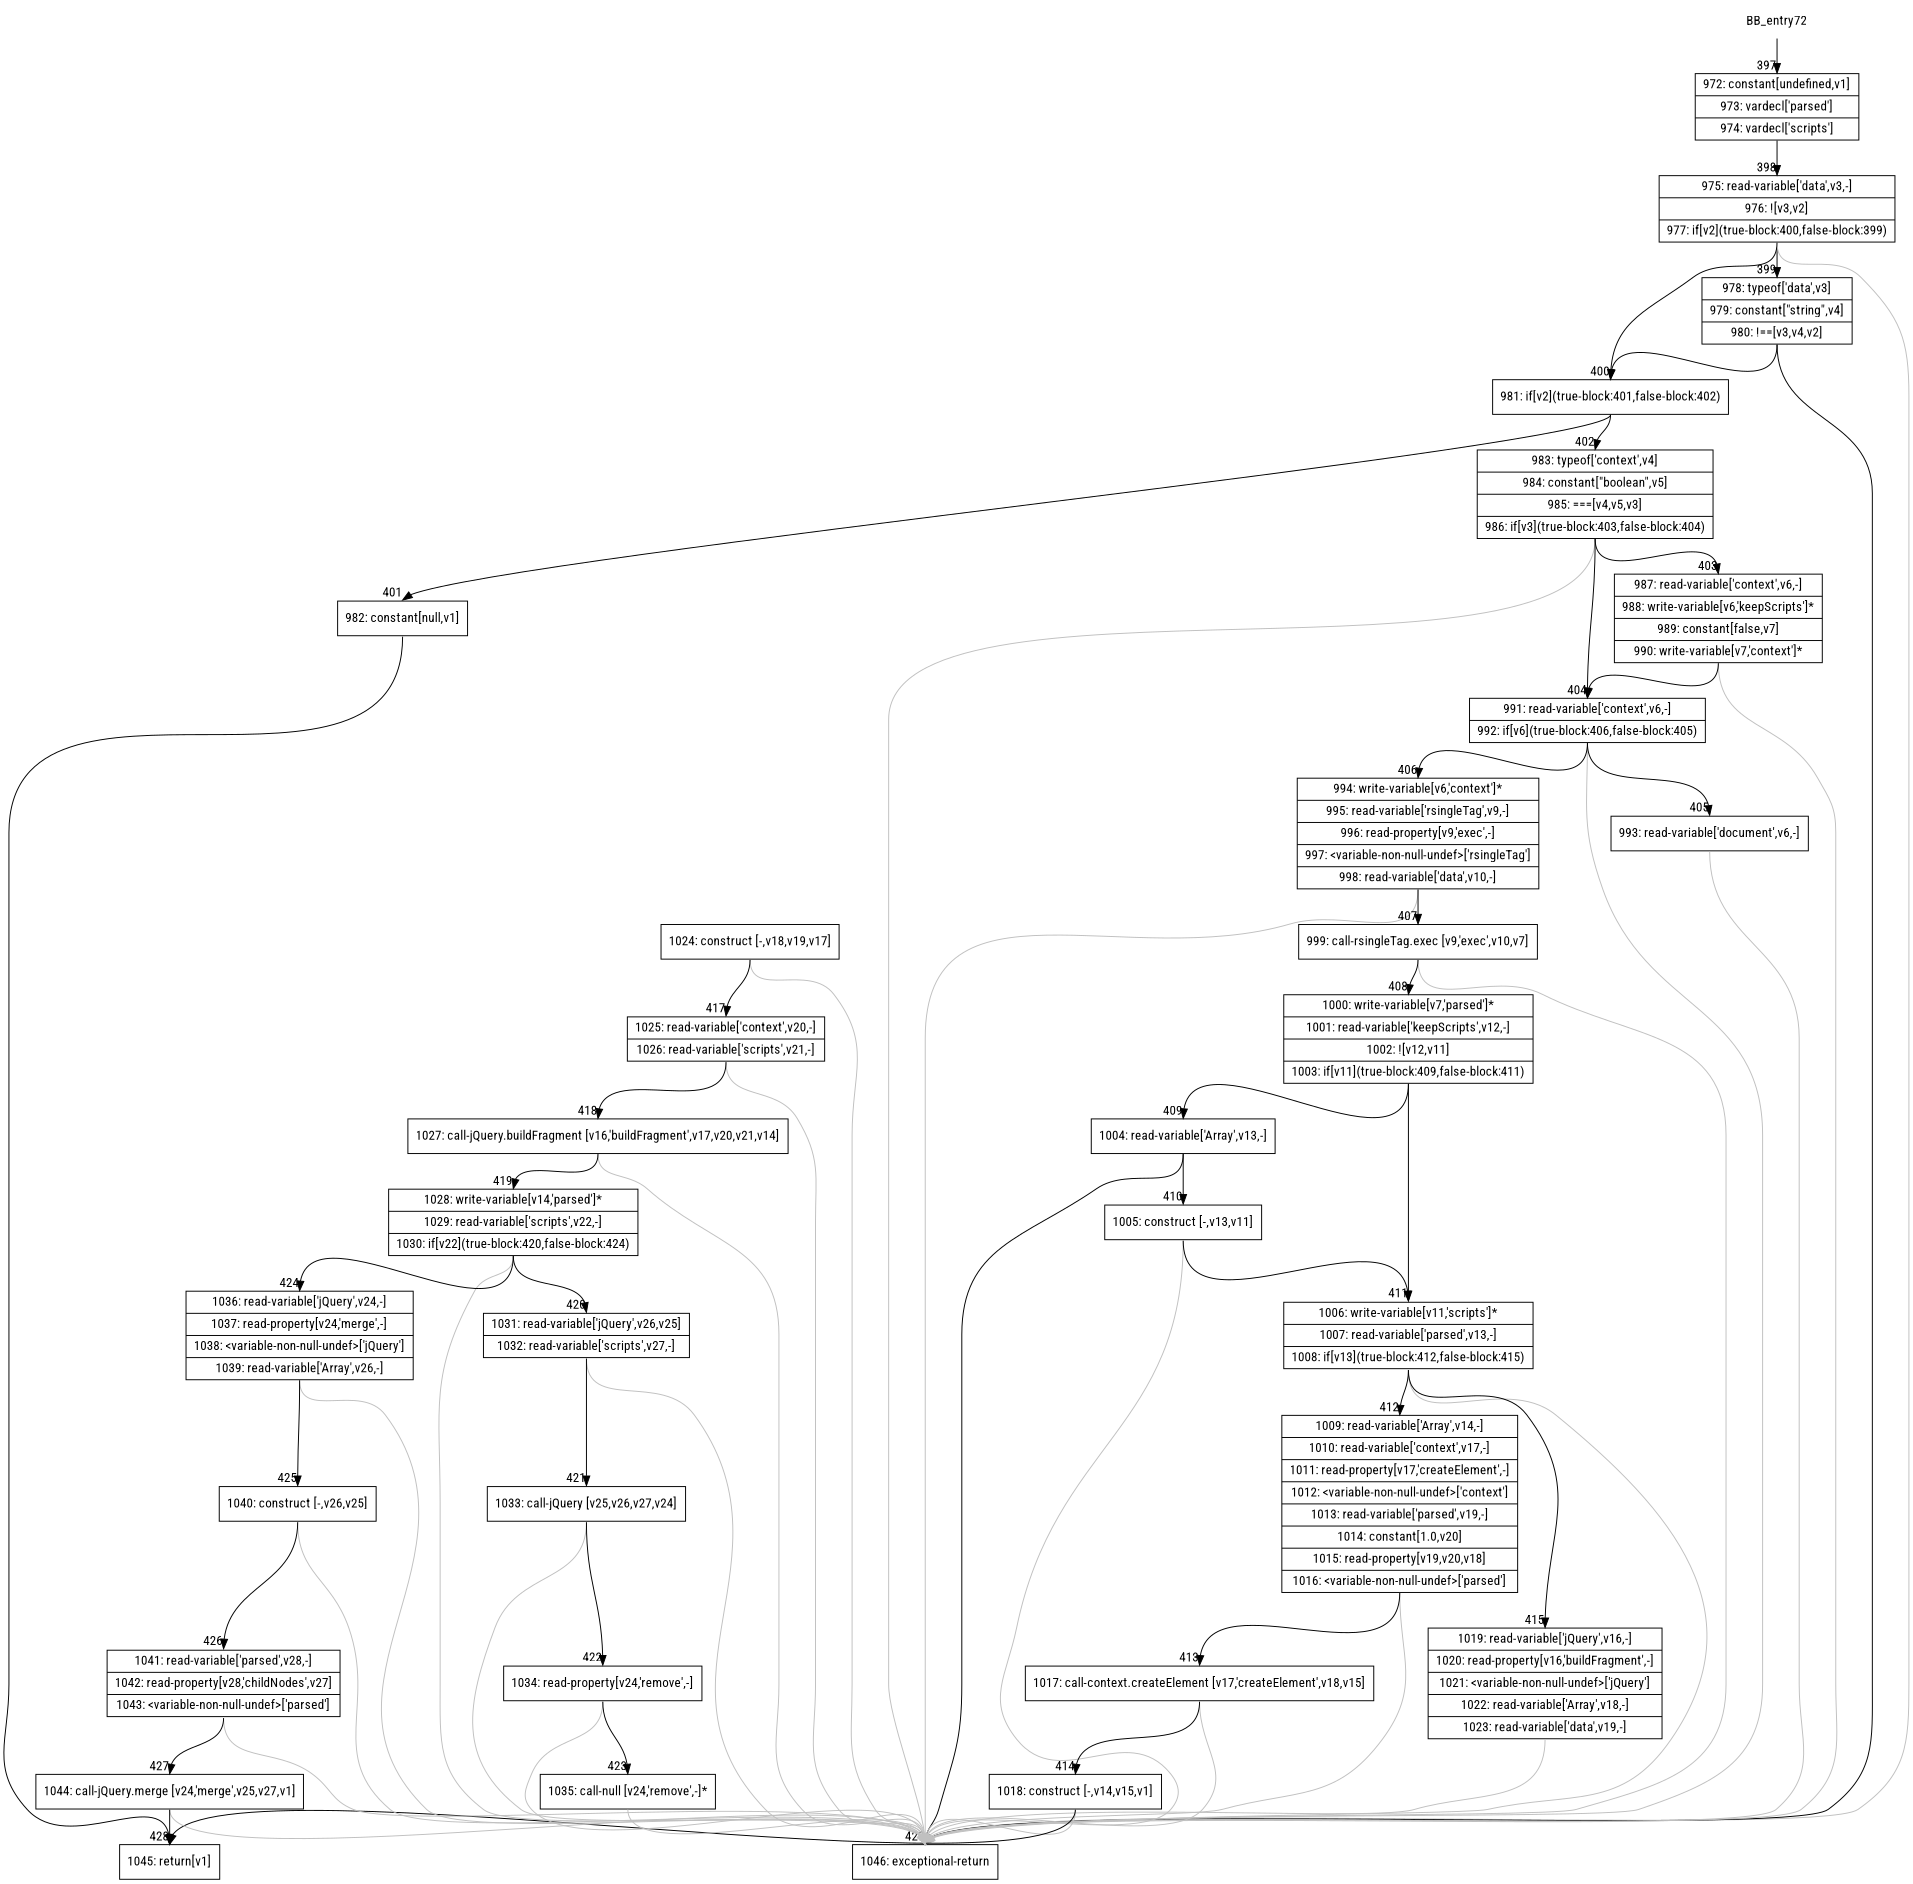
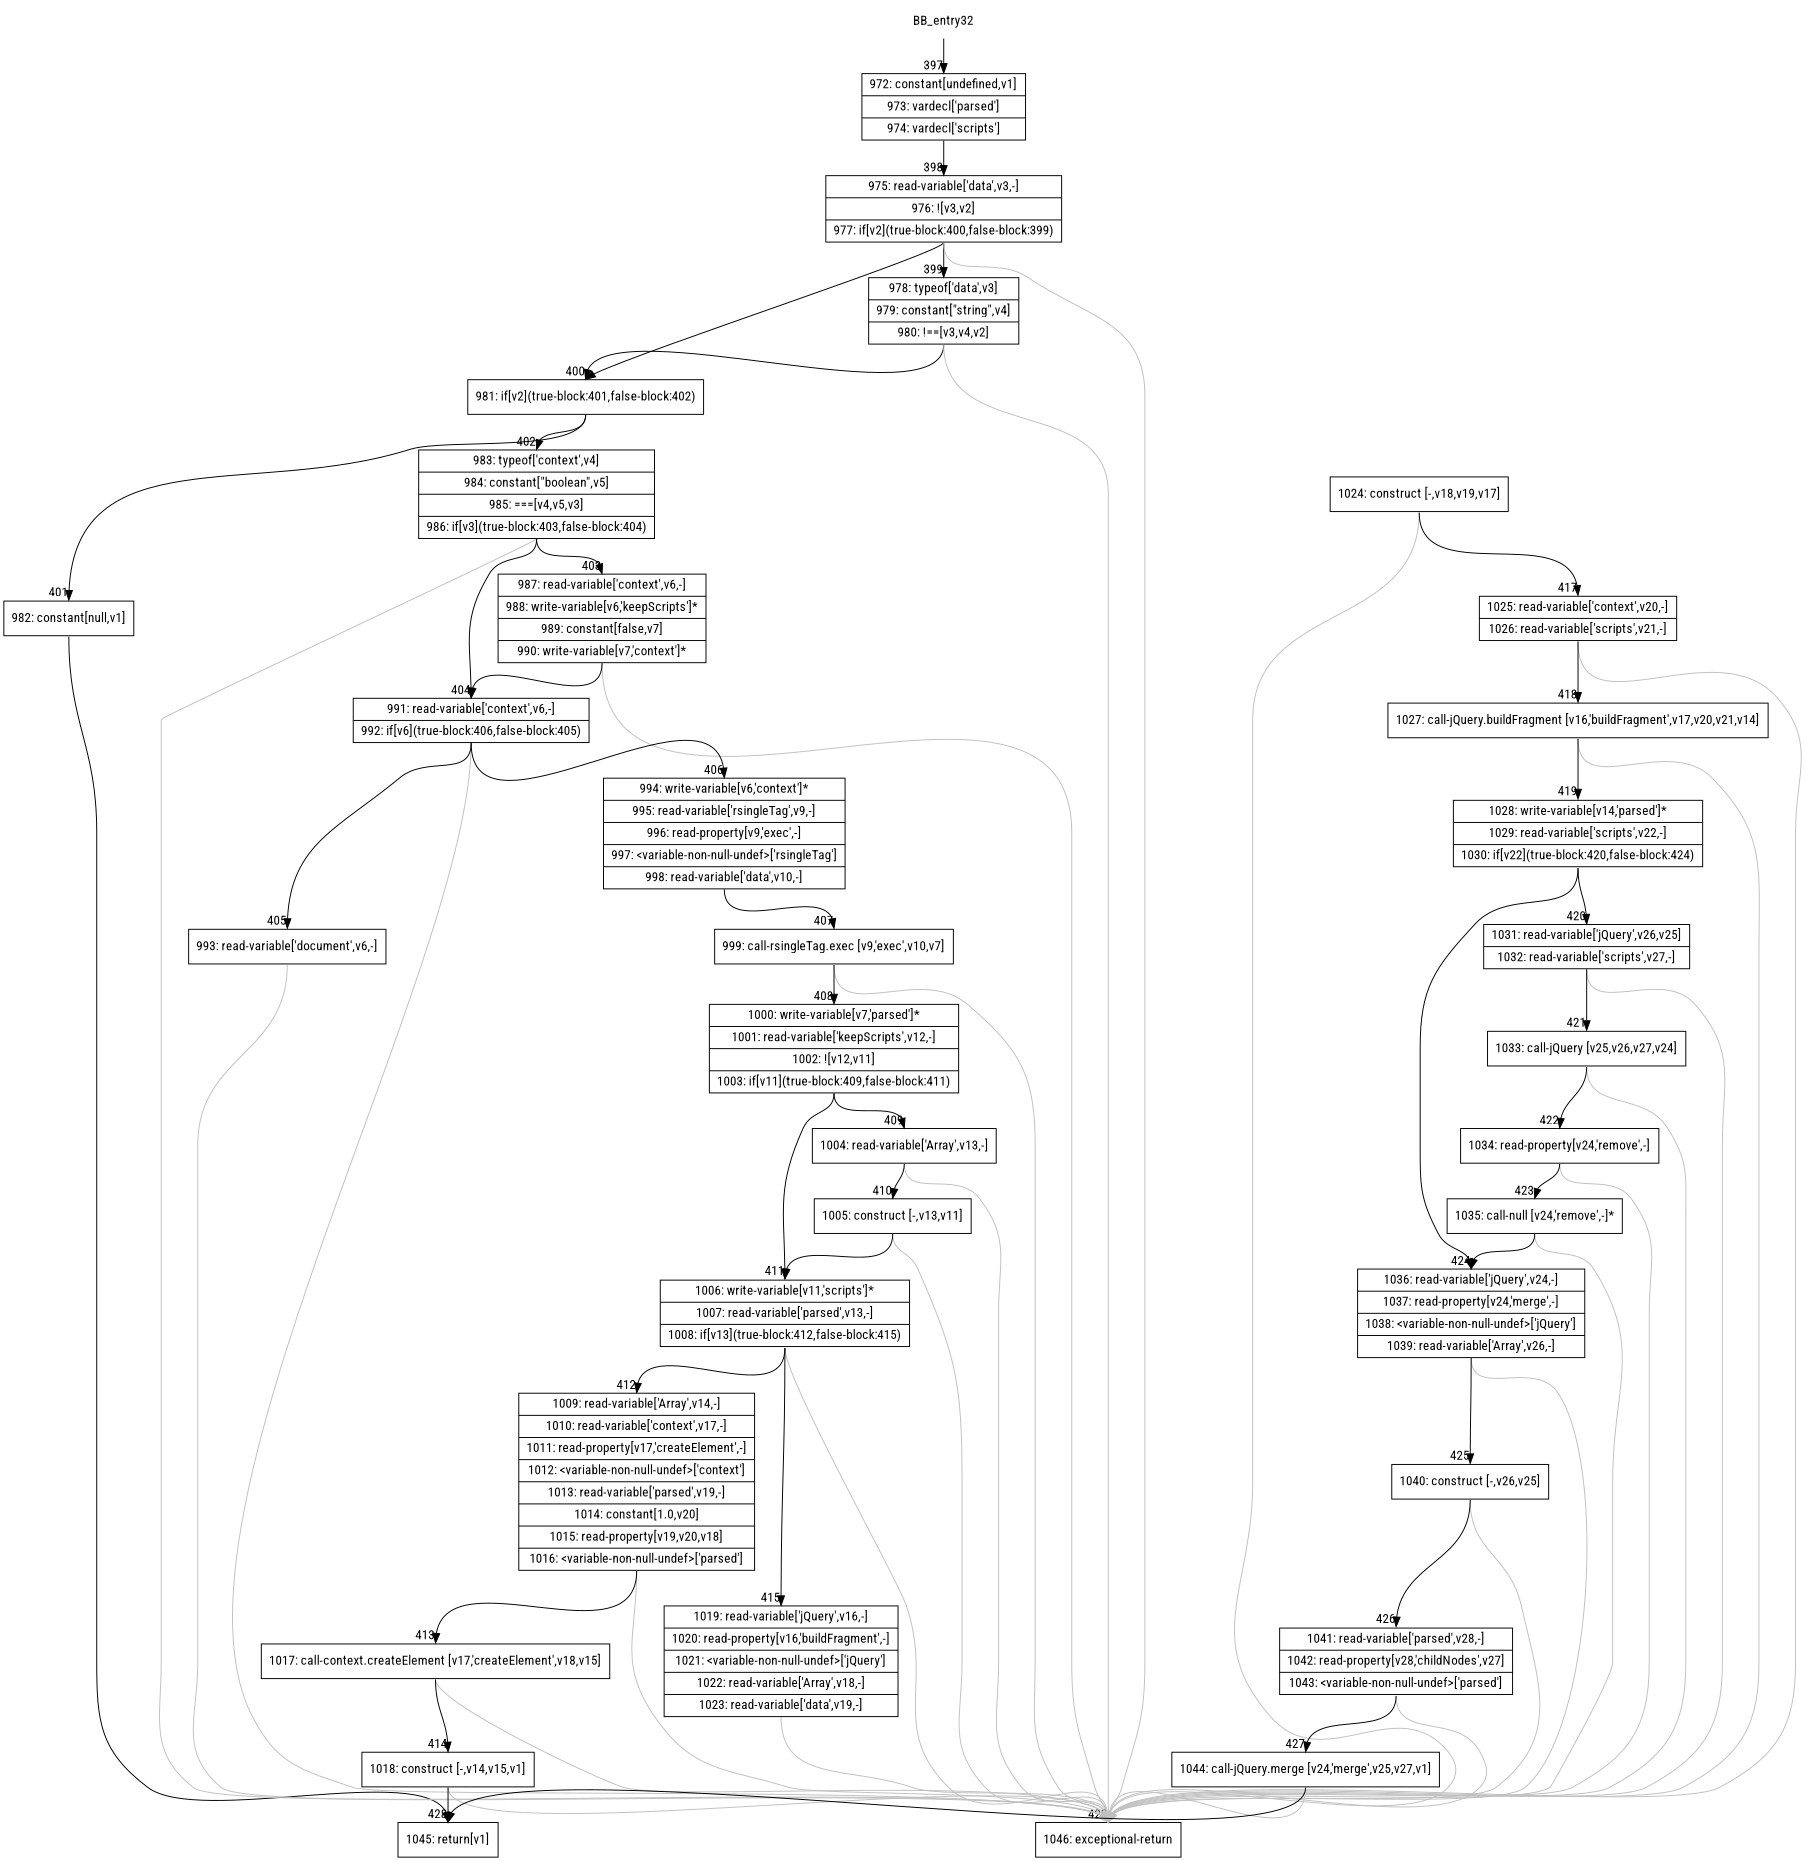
node "BB_entry72": label "BB_entry72" -> "BB_entry32"
edge "994: write-variable[v6,'context']*" -> "1046: exceptional-return": removed
edge "1035: call-null [v24,'remove',-]*" -> "1036: read-variable['jQuery',v24,-]": added
edge "1004: read-variable['Array',v13,-]" -> "1046: exceptional-return": color black -> gray
edge "978: typeof['data',v3]" -> "1046: exceptional-return": color black -> gray
edge "1028: write-variable[v14,'parsed']*" -> "1046: exceptional-return": removed
